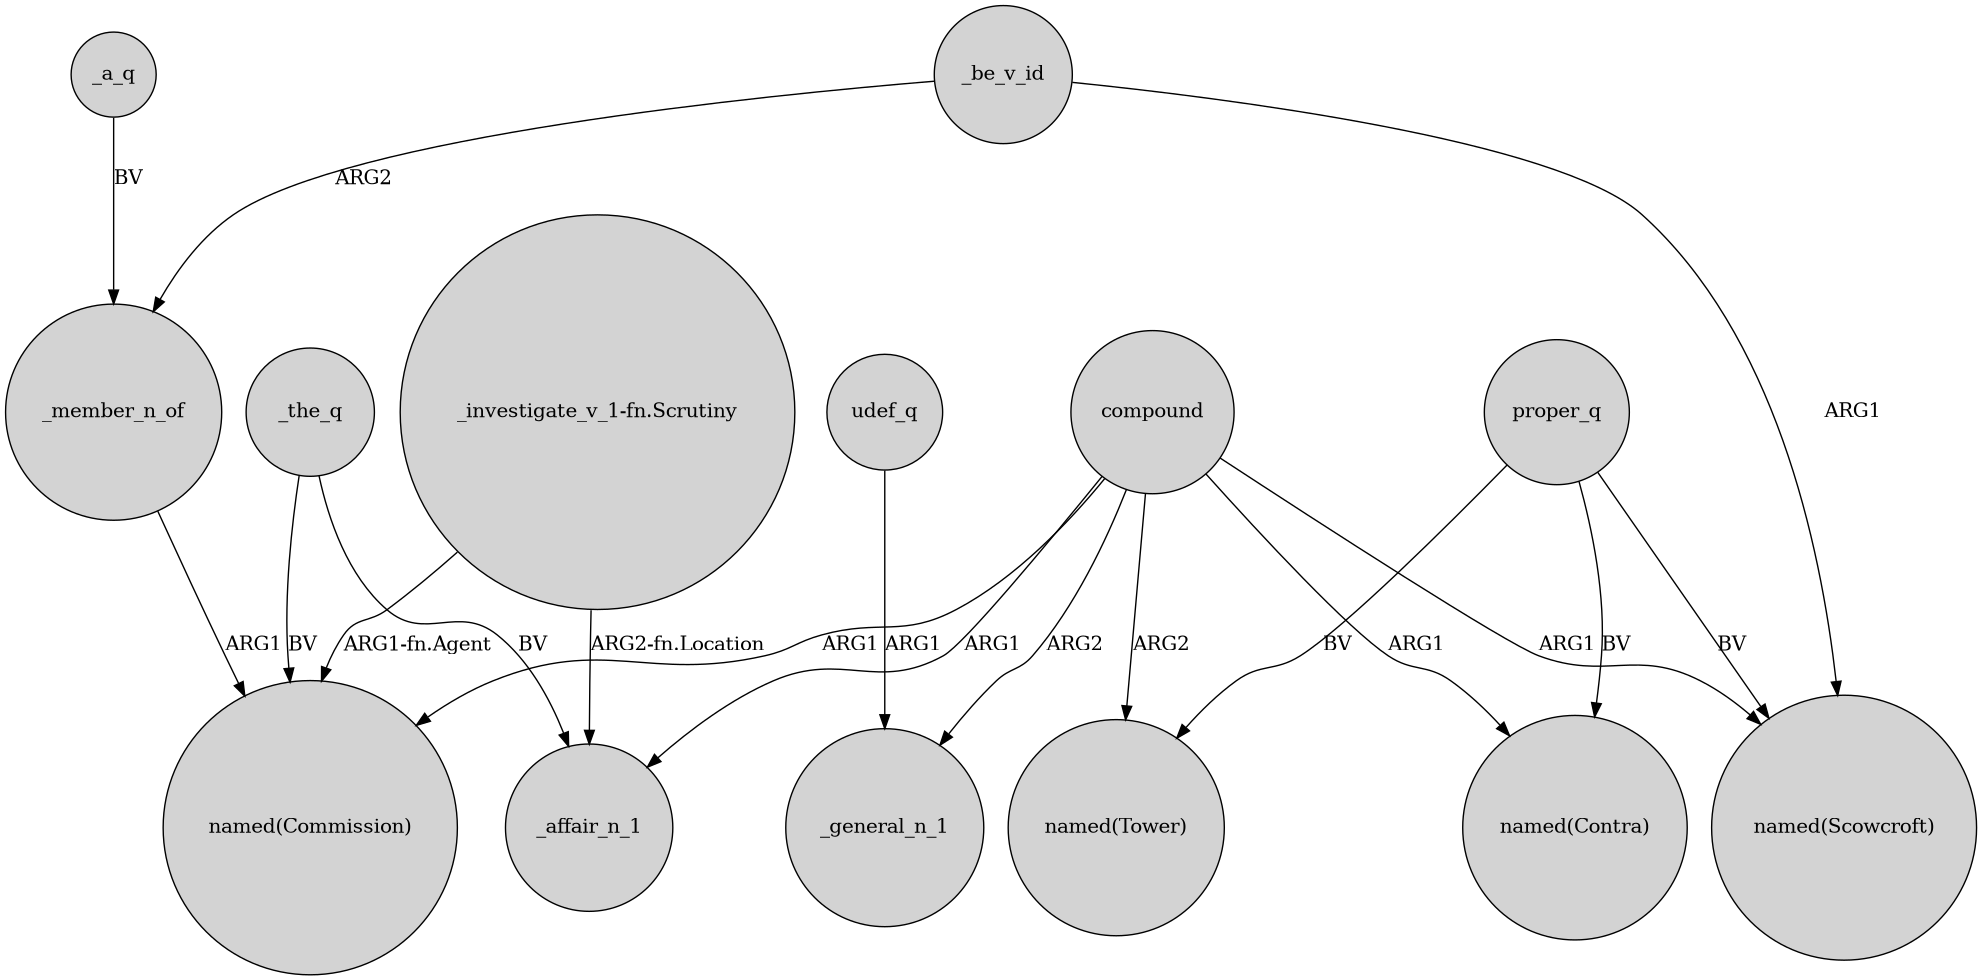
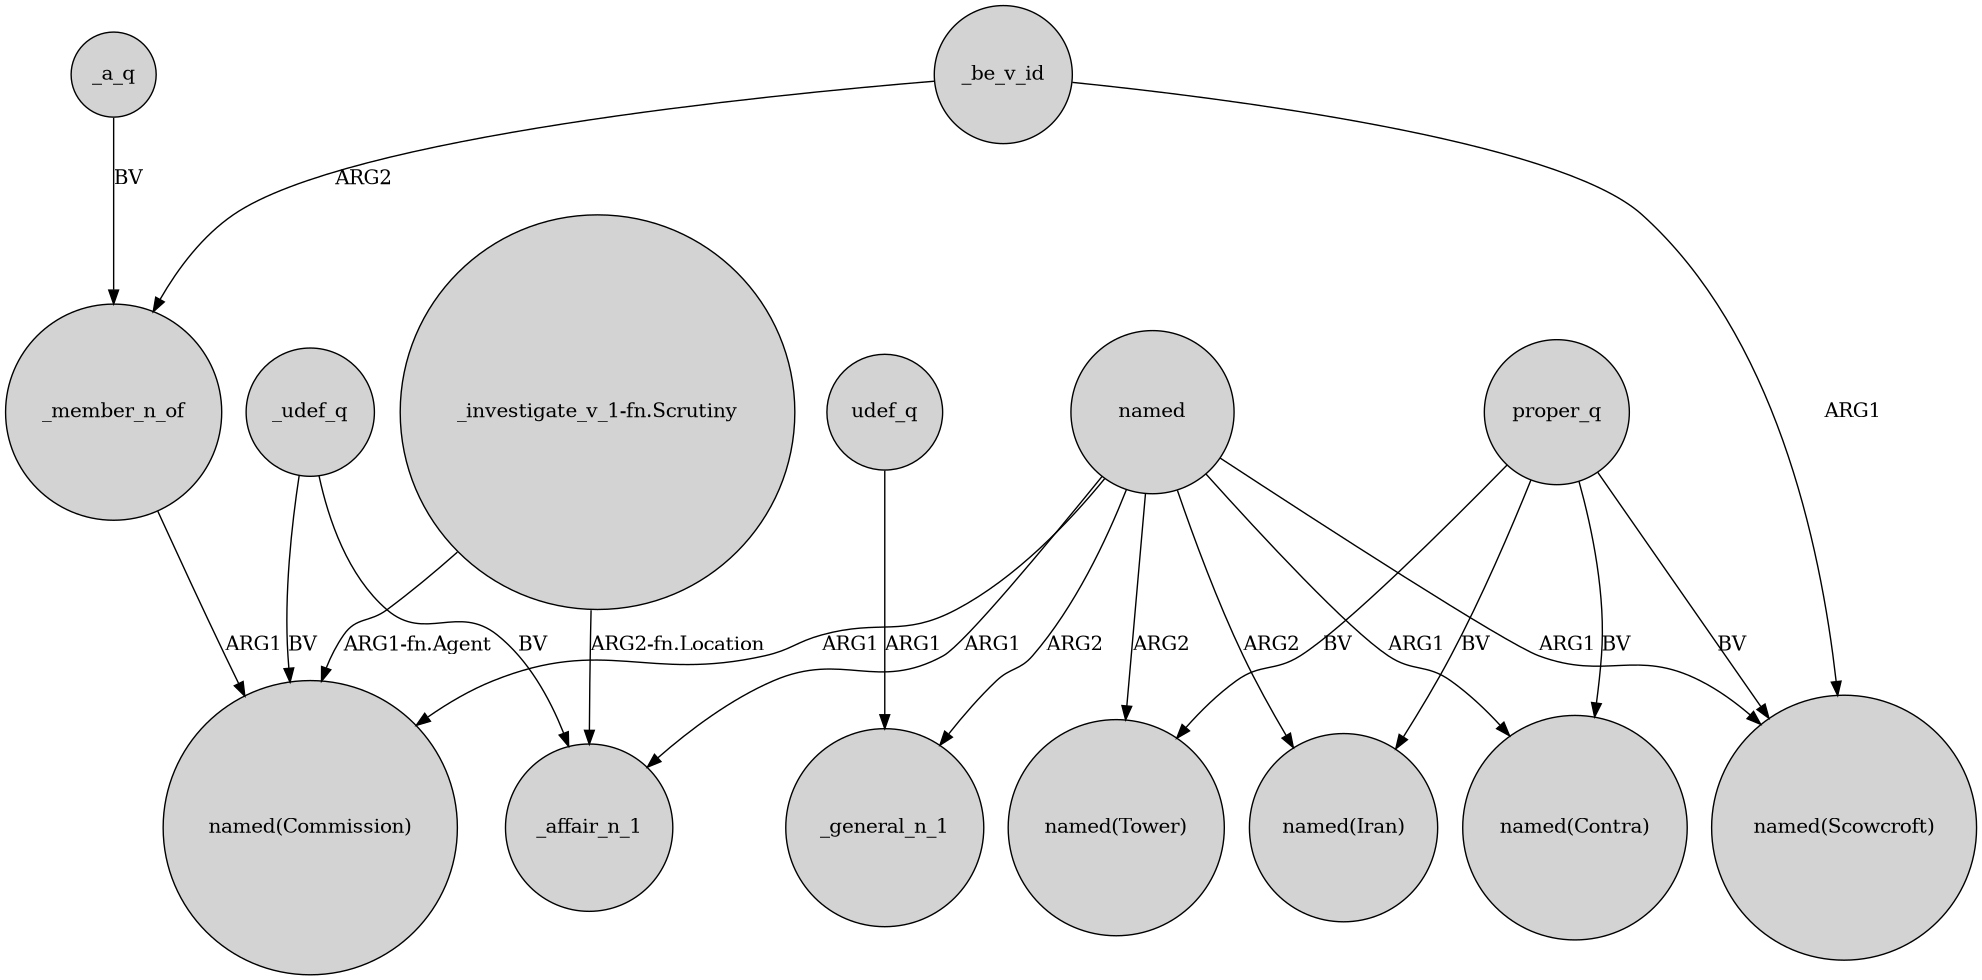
node "_the_q": label "_the_q" -> "_udef_q"
node "compound": label "compound" -> "named"
node "named(Iran)": added
